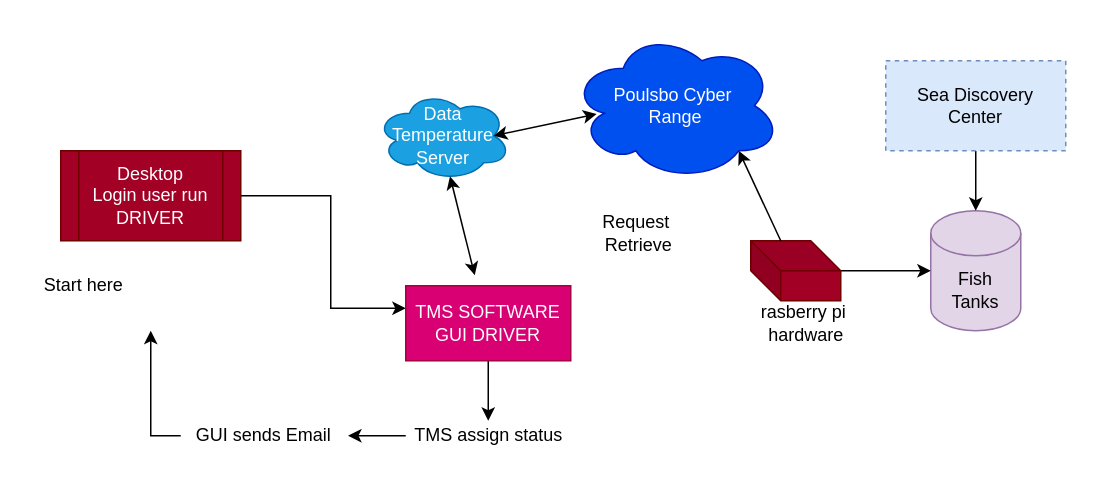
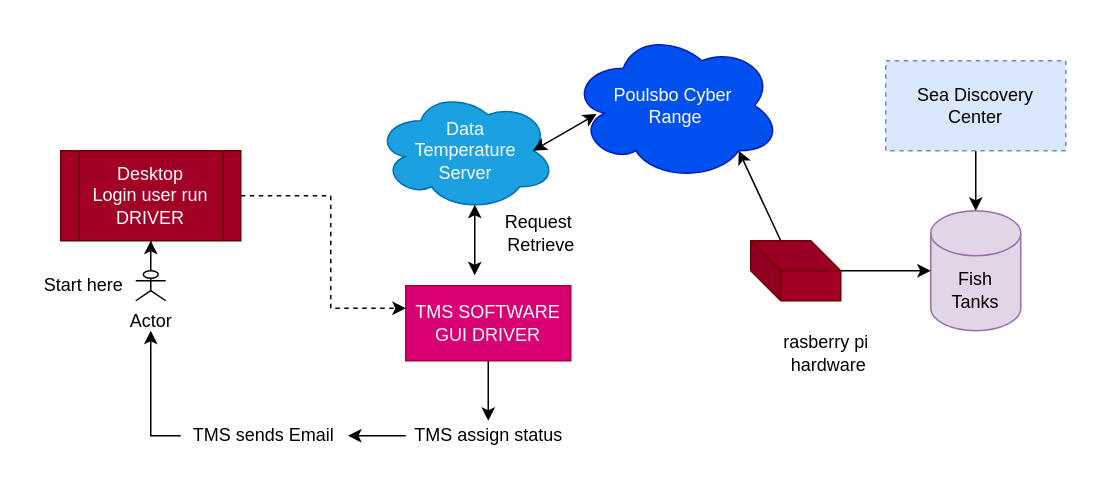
node "Data Temperature Server": size 135x90 -> 180x120
node "Request Retrieve": moved (638, 233) -> (541, 233)
edge "Desktop Login user run DRIVER" -> "TMS SOFTWARE GUI DRIVER": style solid -> dashed
edge "Actor" -> "Desktop Login user run DRIVER": added
node "Actor": added
node "rasberry pi hardware": moved (803, 323) -> (826, 353)
node "GUI sends Email": label "GUI sends Email" -> "TMS sends Email"
